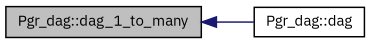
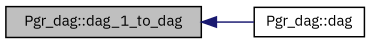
node "Pgr_dag::dag_1_to_many": label "Pgr_dag::dag_1_to_many" -> "Pgr_dag::dag_1_to_dag"
